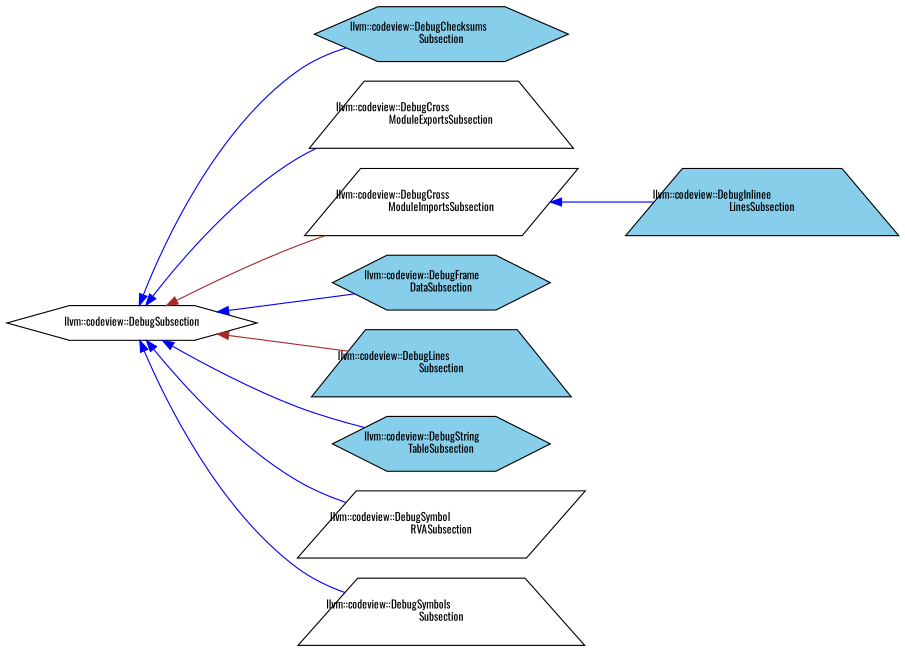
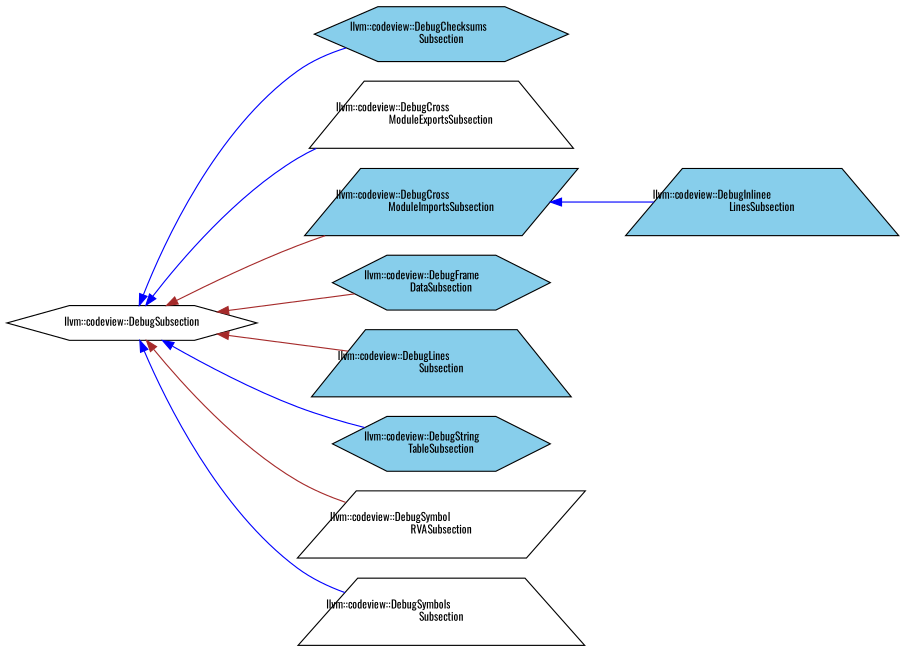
node "llvm::codeview::DebugCross ModuleImportsSubsection": fillcolor white -> skyblue
edge "llvm::codeview::DebugFrame DataSubsection" -> "llvm::codeview::DebugSubsection": color blue -> brown
edge "llvm::codeview::DebugSymbol RVASubsection" -> "llvm::codeview::DebugSubsection": color blue -> brown
